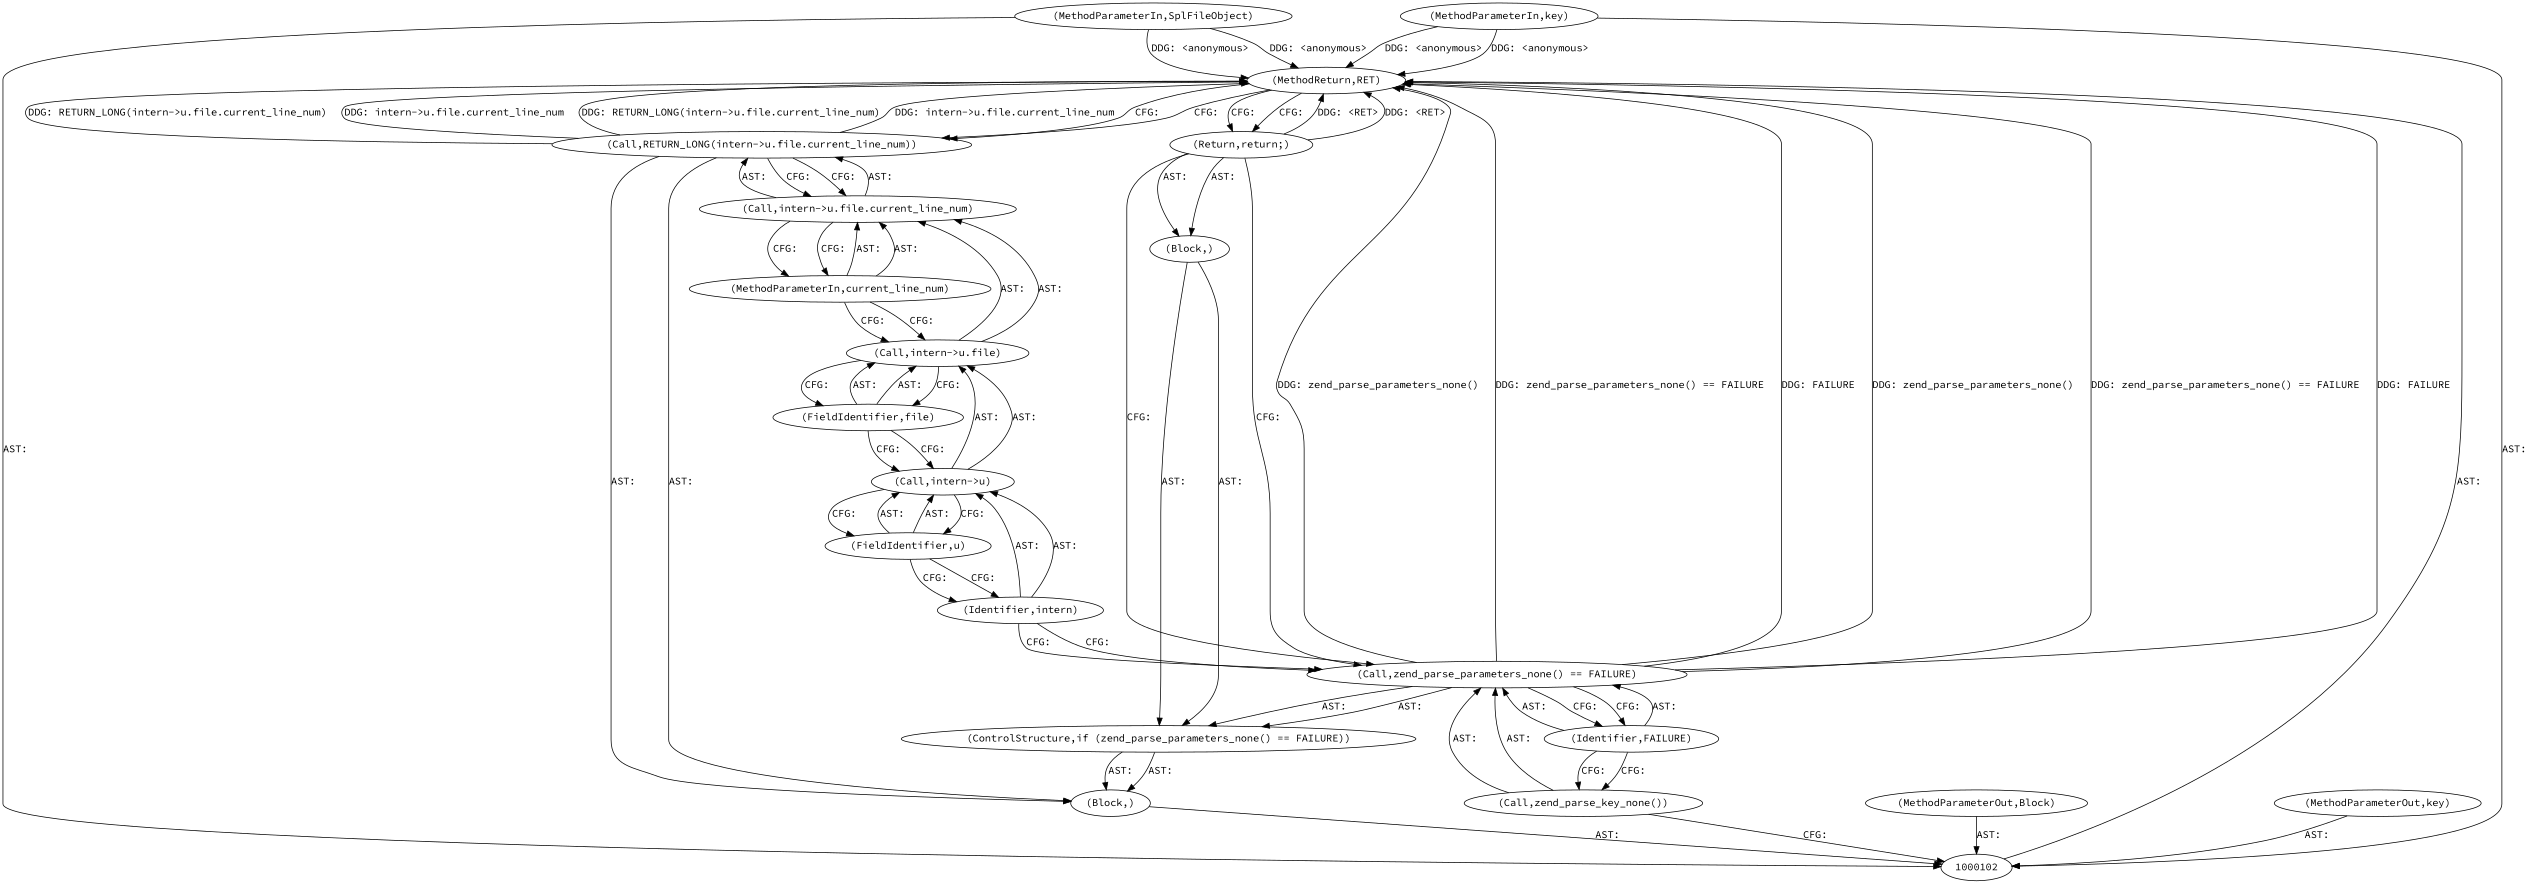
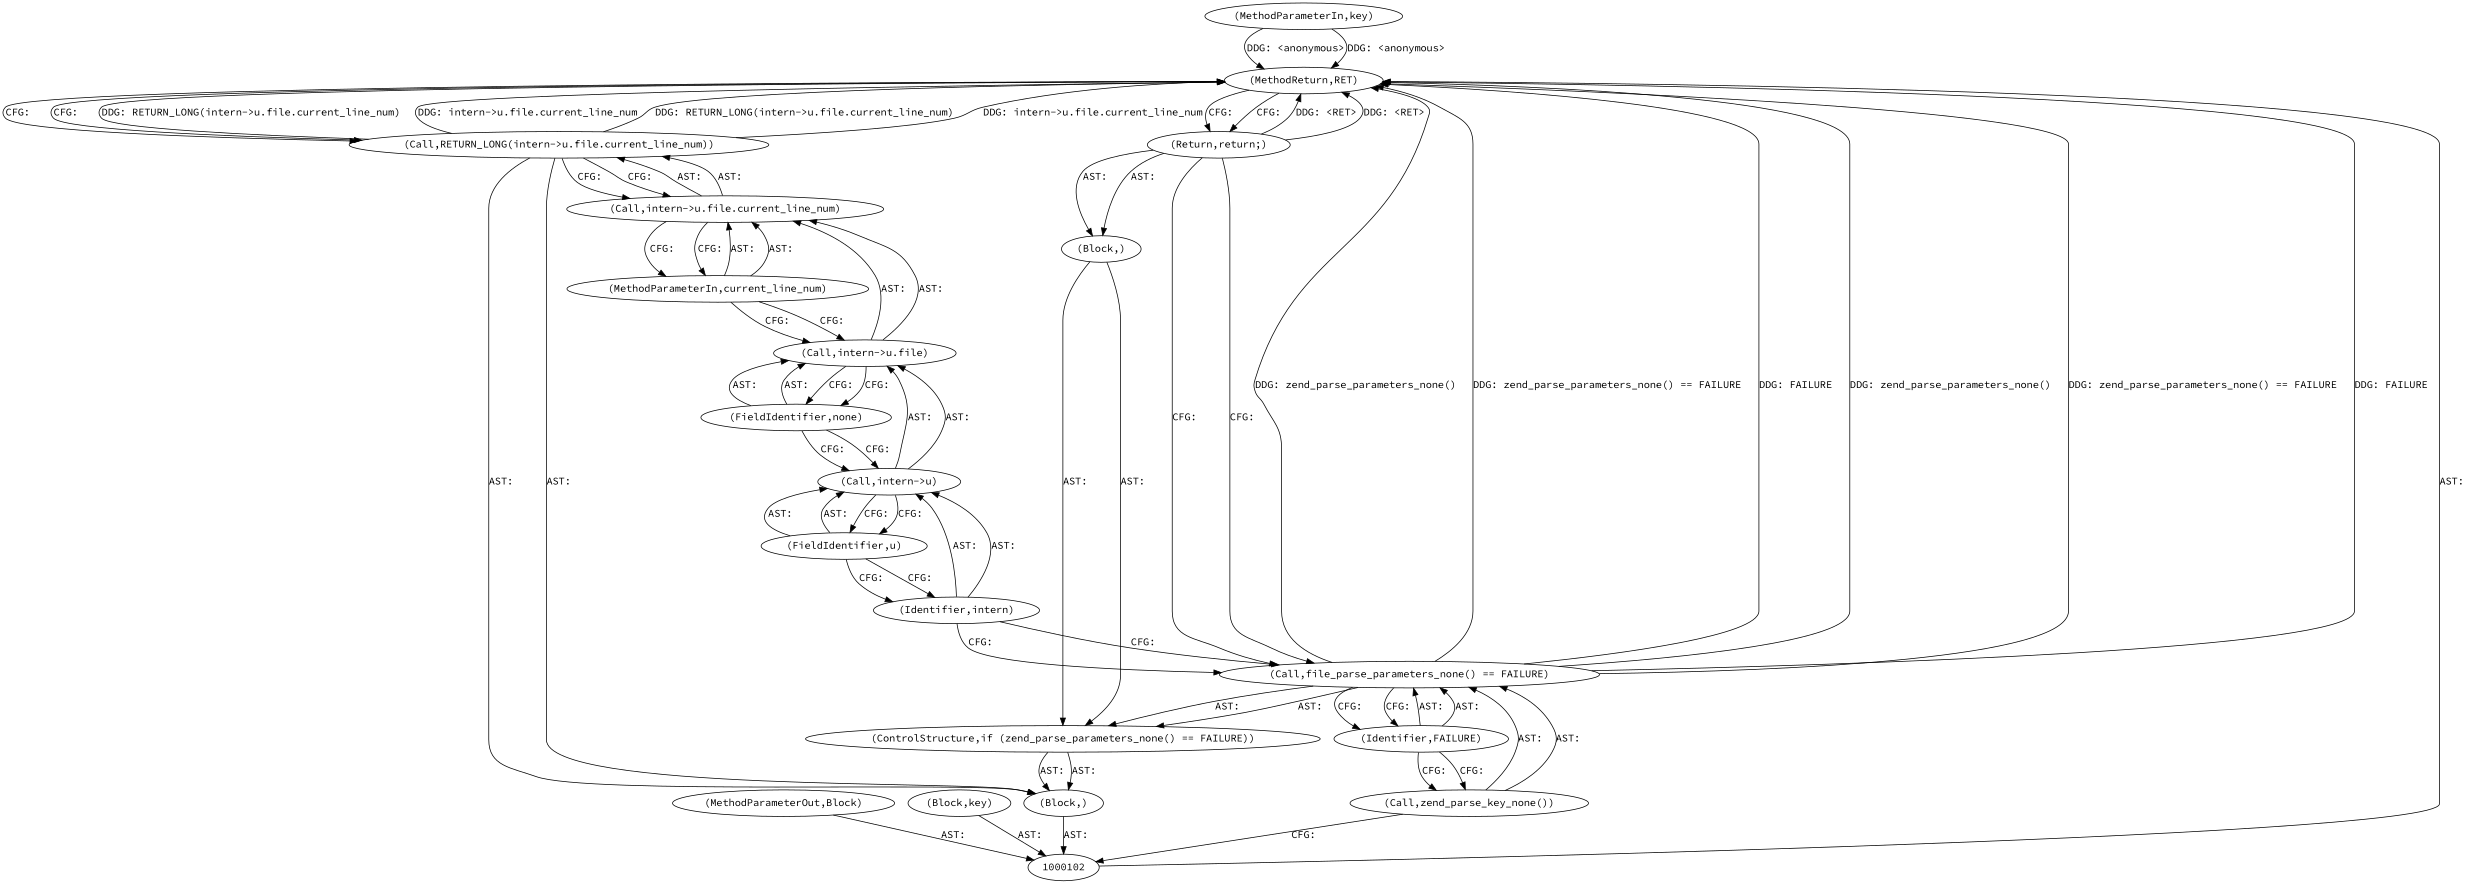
node "(MethodParameterIn,SplFileObject)": removed
edge "(MethodParameterIn,key)" -> "1000102": removed, label "AST:"
node "(FieldIdentifier,file)": label "(FieldIdentifier,file)" -> "(FieldIdentifier,none)"
node "(Call,zend_parse_parameters_none() == FAILURE)": label "(Call,zend_parse_parameters_none() == FAILURE)" -> "(Call,file_parse_parameters_none() == FAILURE)"
node "(MethodParameterOut,key)": label "(MethodParameterOut,key)" -> "(Block,key)"
